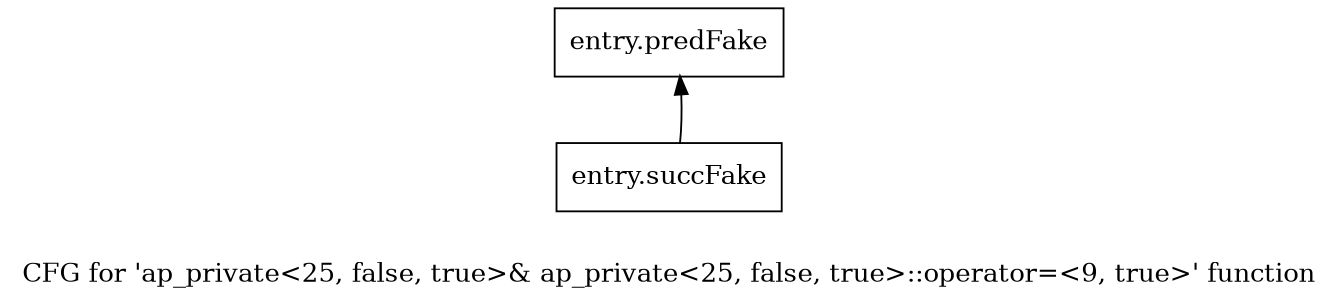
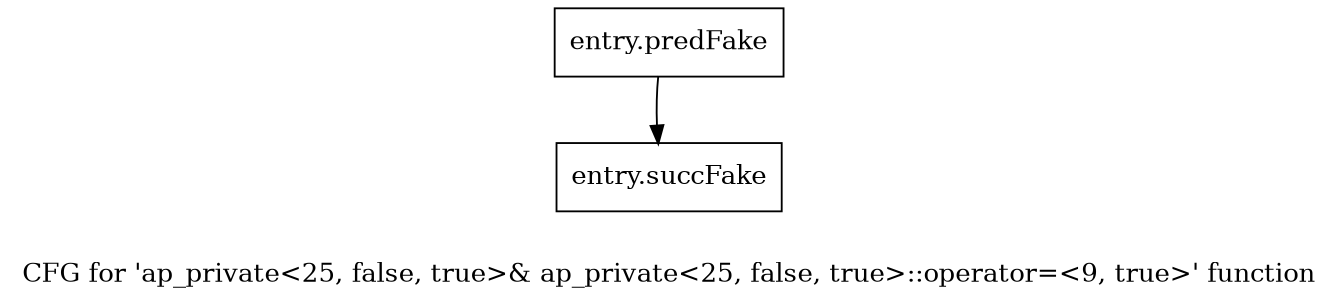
edge "entry.succFake" -> "entry.predFake": reversed
